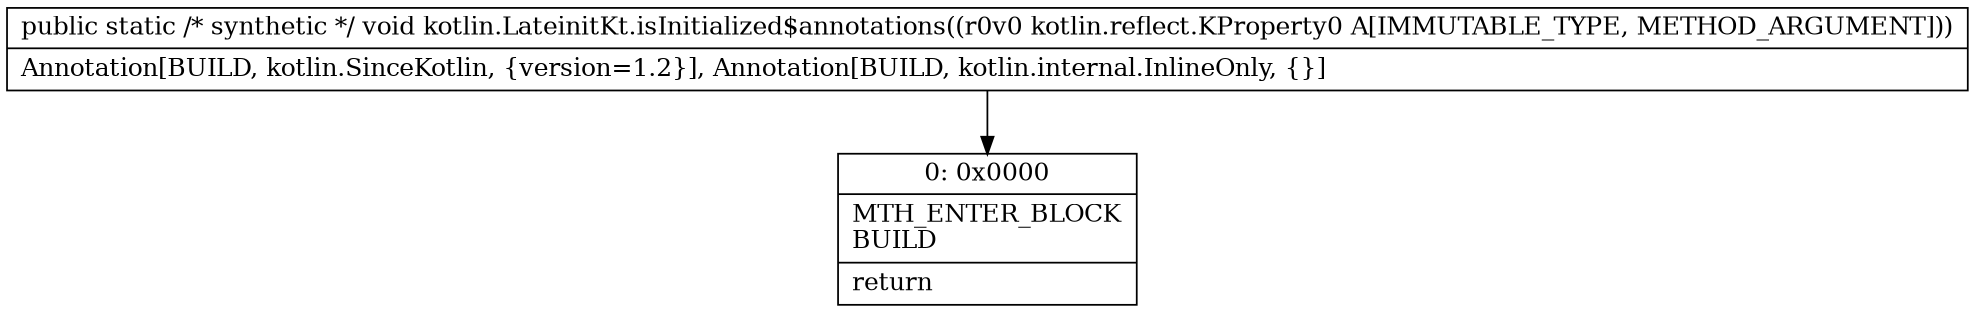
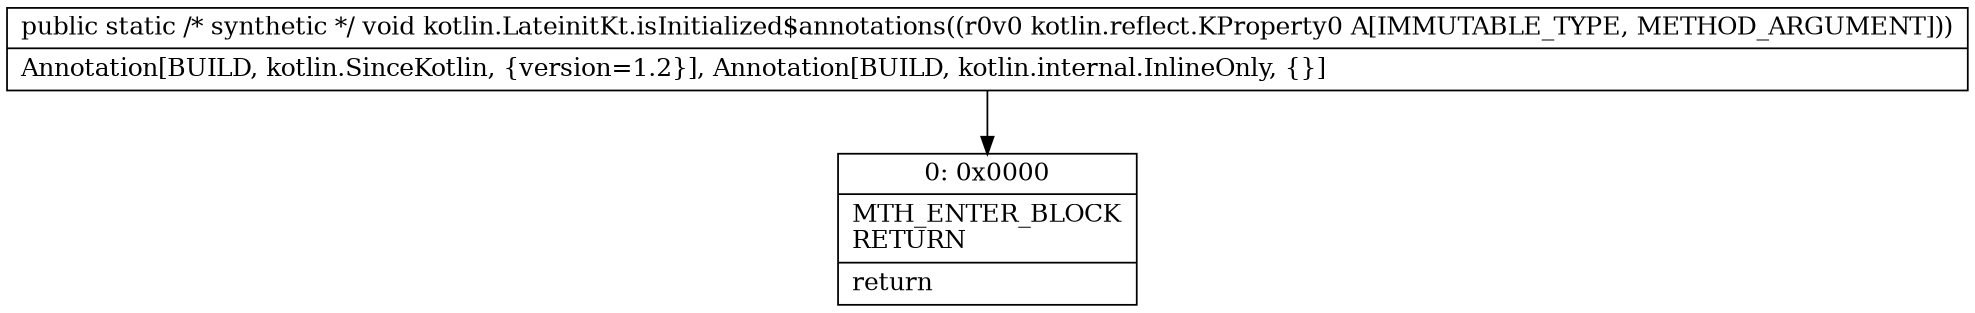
node "0: 0x0000": text "BUILD" -> "RETURN"
